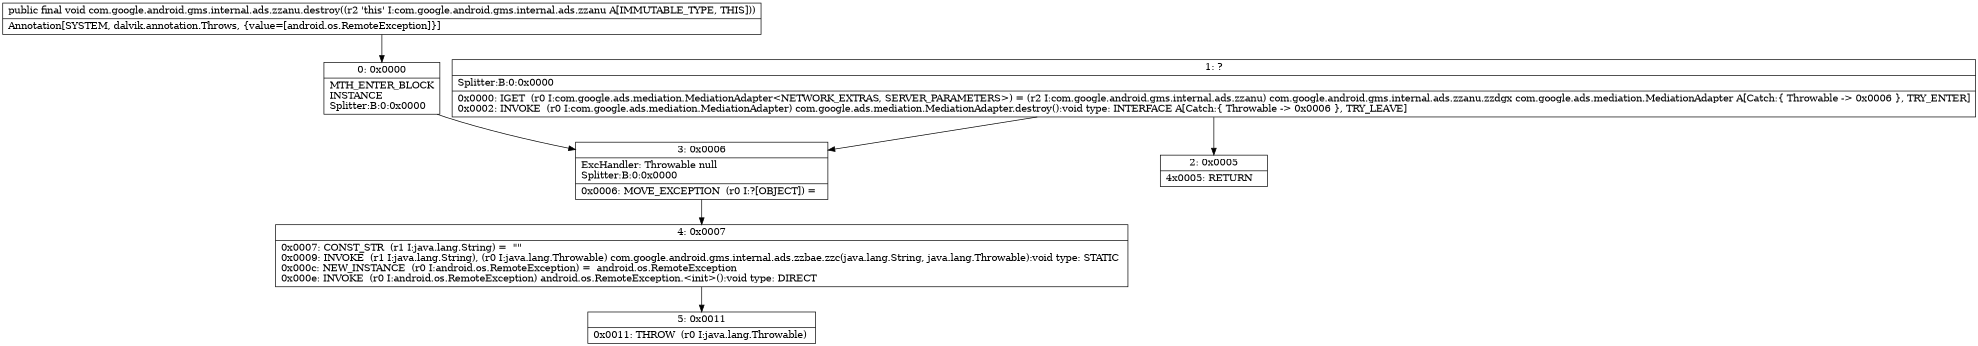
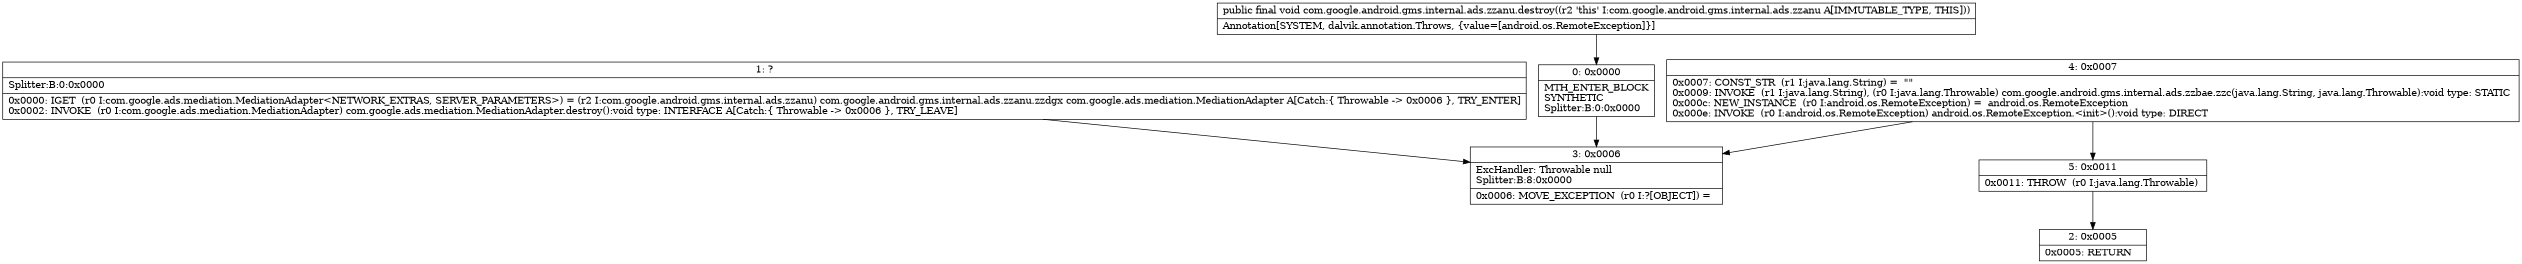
node "0: 0x0000": text "INSTANCE" -> "SYNTHETIC"
edge "1: ?" -> "2: 0x0005": now "5: 0x0011" -> "2: 0x0005"
node "3: 0x0006": text "Splitter:B:0:0x0000" -> "Splitter:B:8:0x0000"
node "2: 0x0005": text "4x0005: RETURN" -> "0x0005: RETURN"
edge "3: 0x0006" -> "4: 0x0007": reversed
